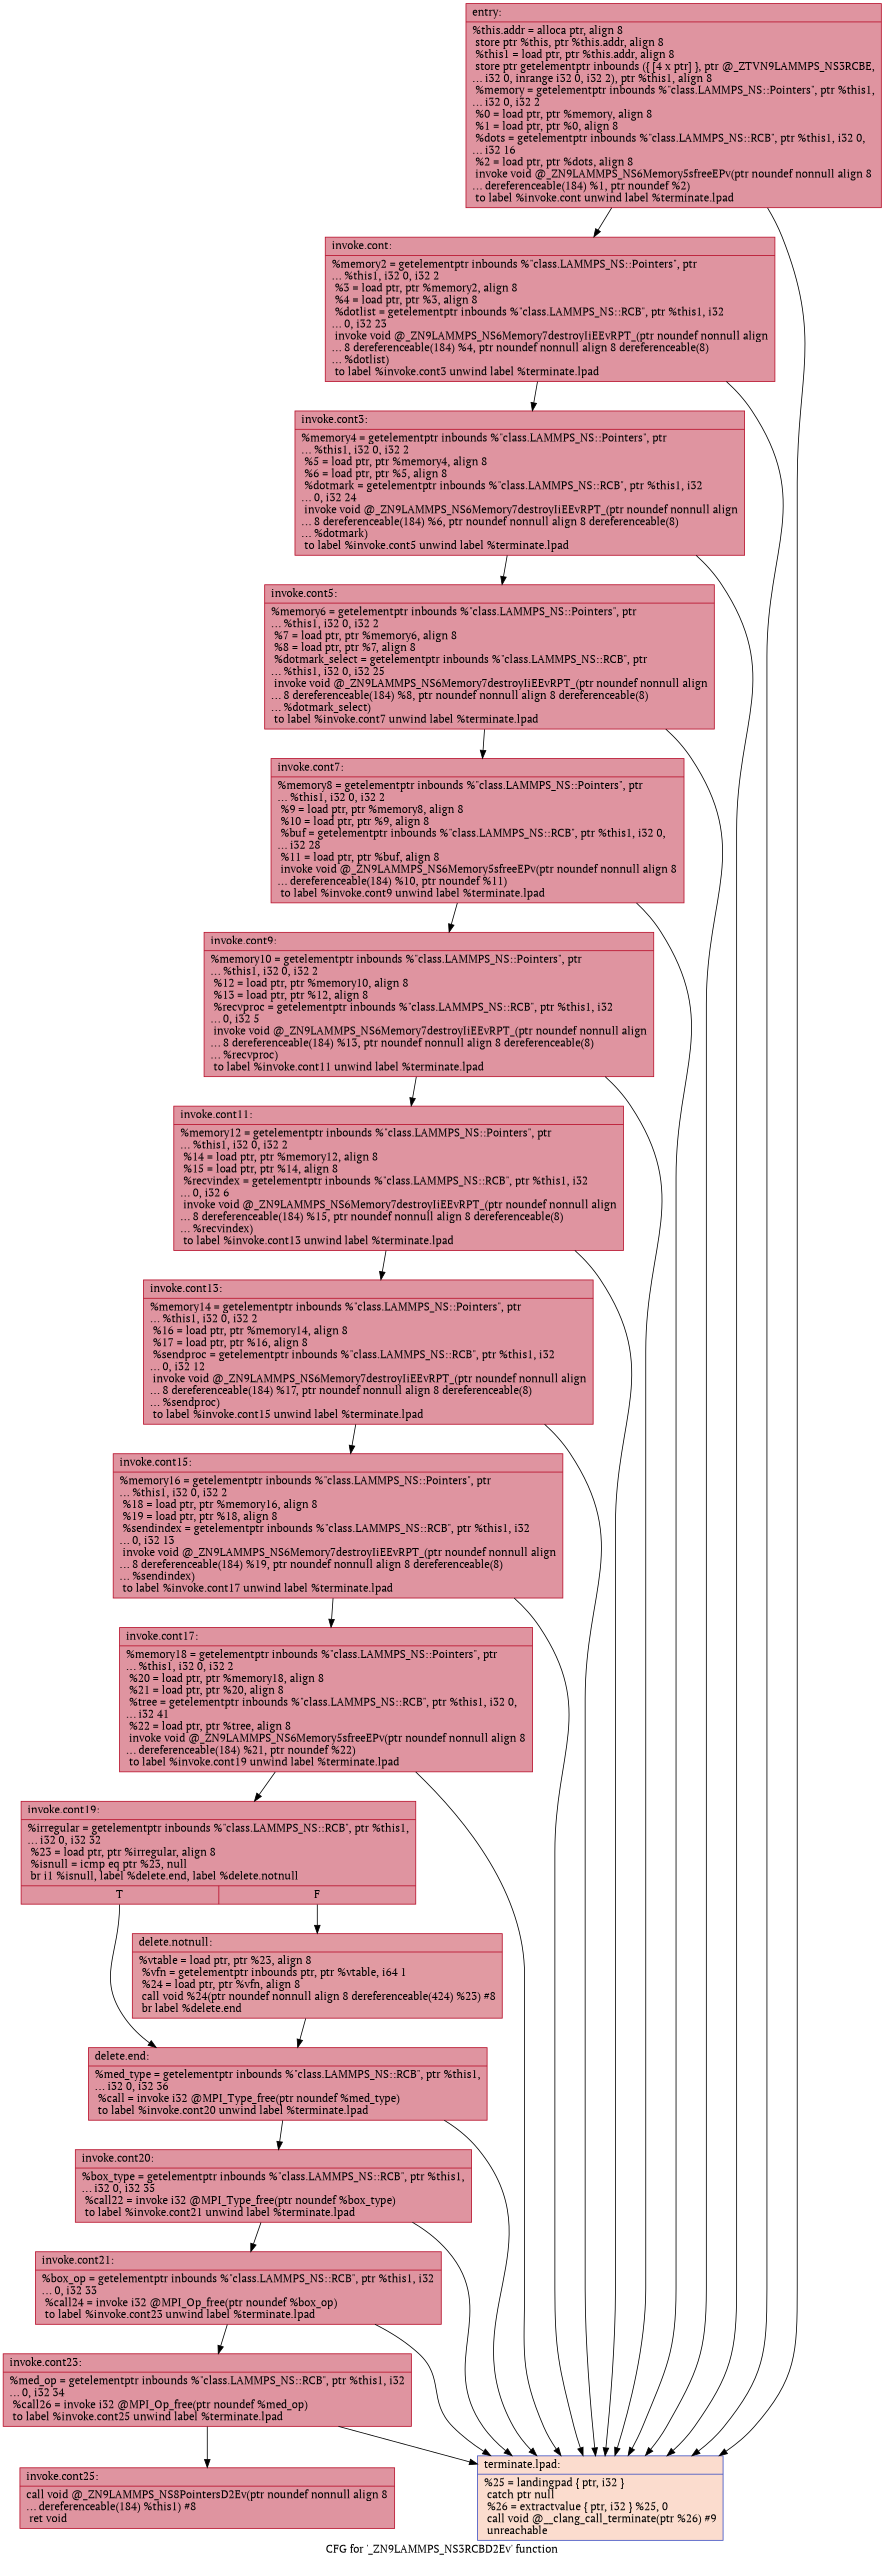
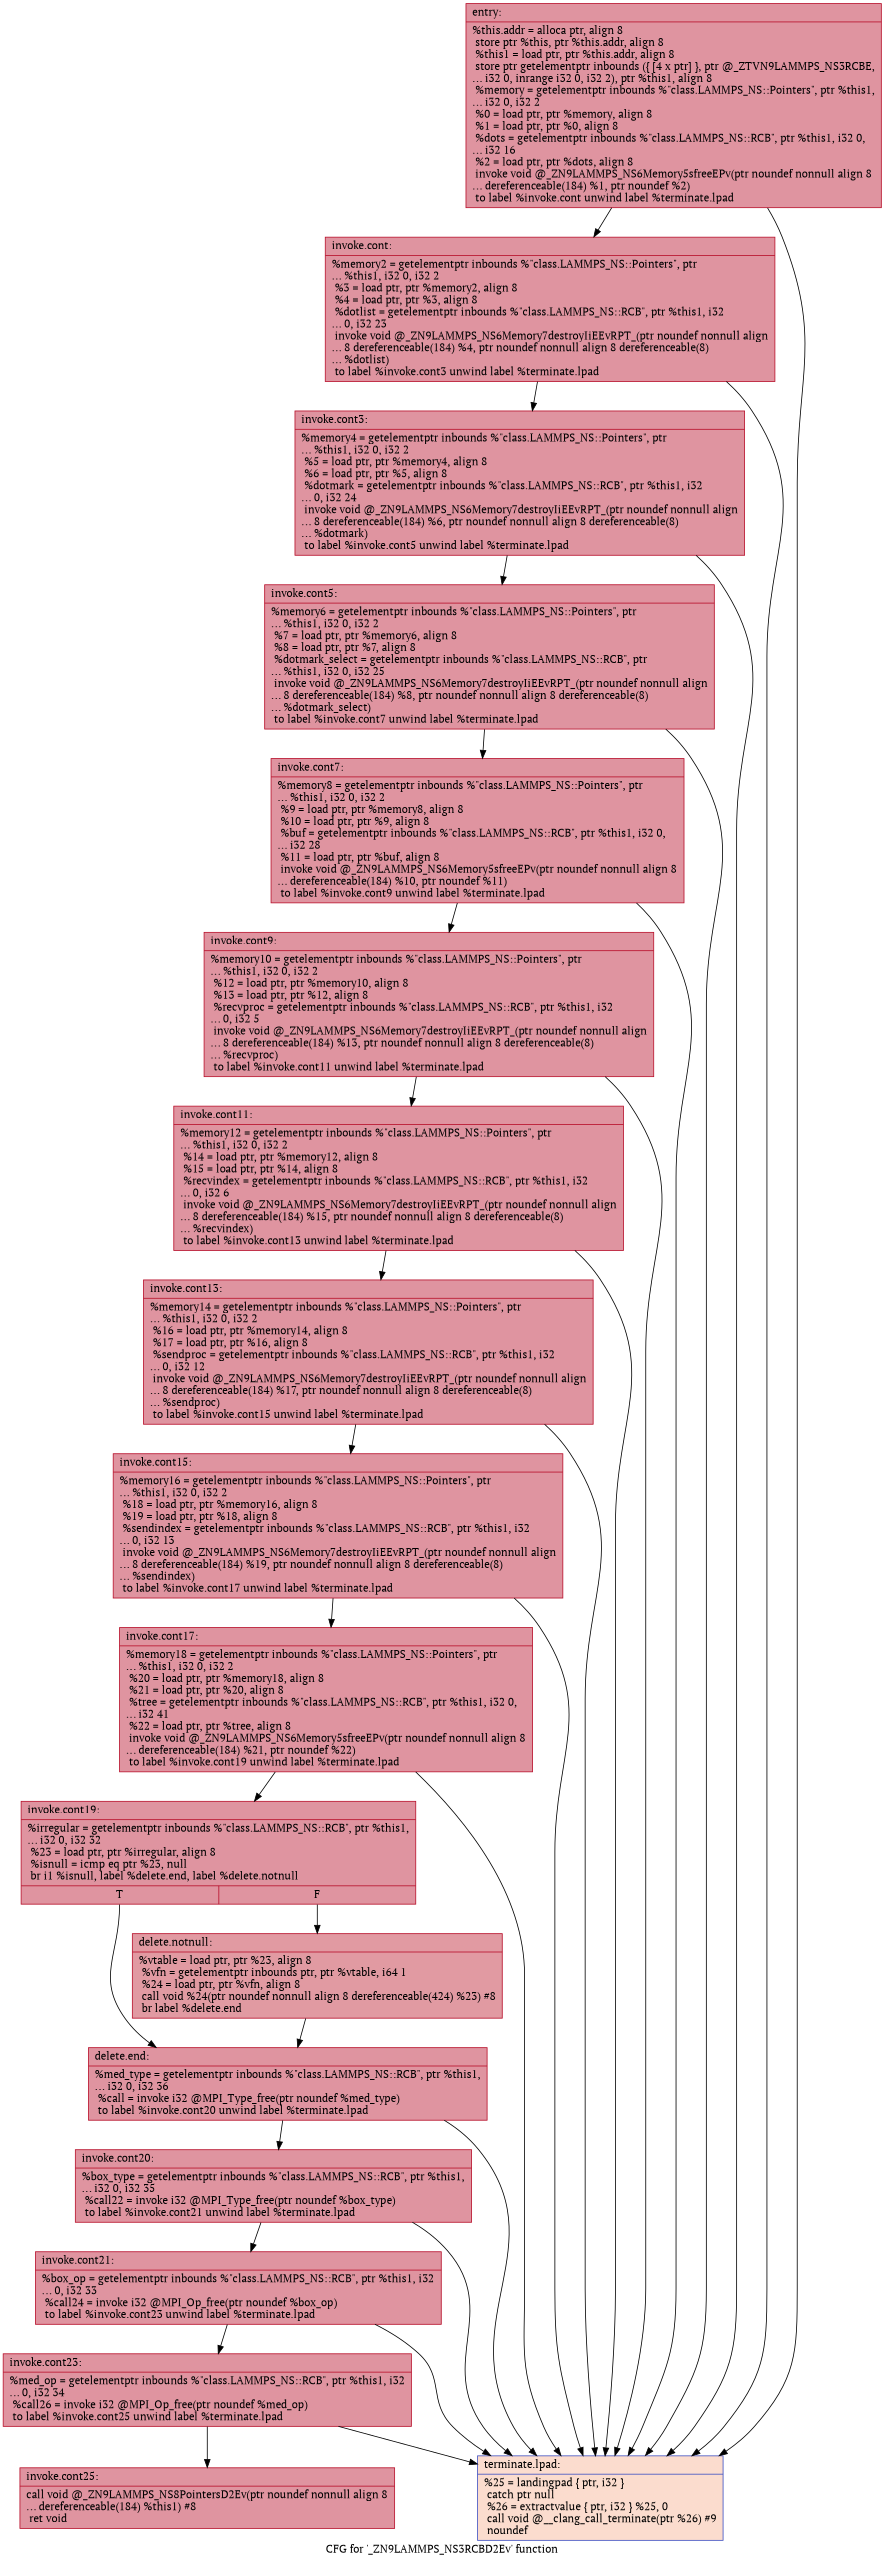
node "terminate.lpad:": text "unreachable" -> "noundef"
